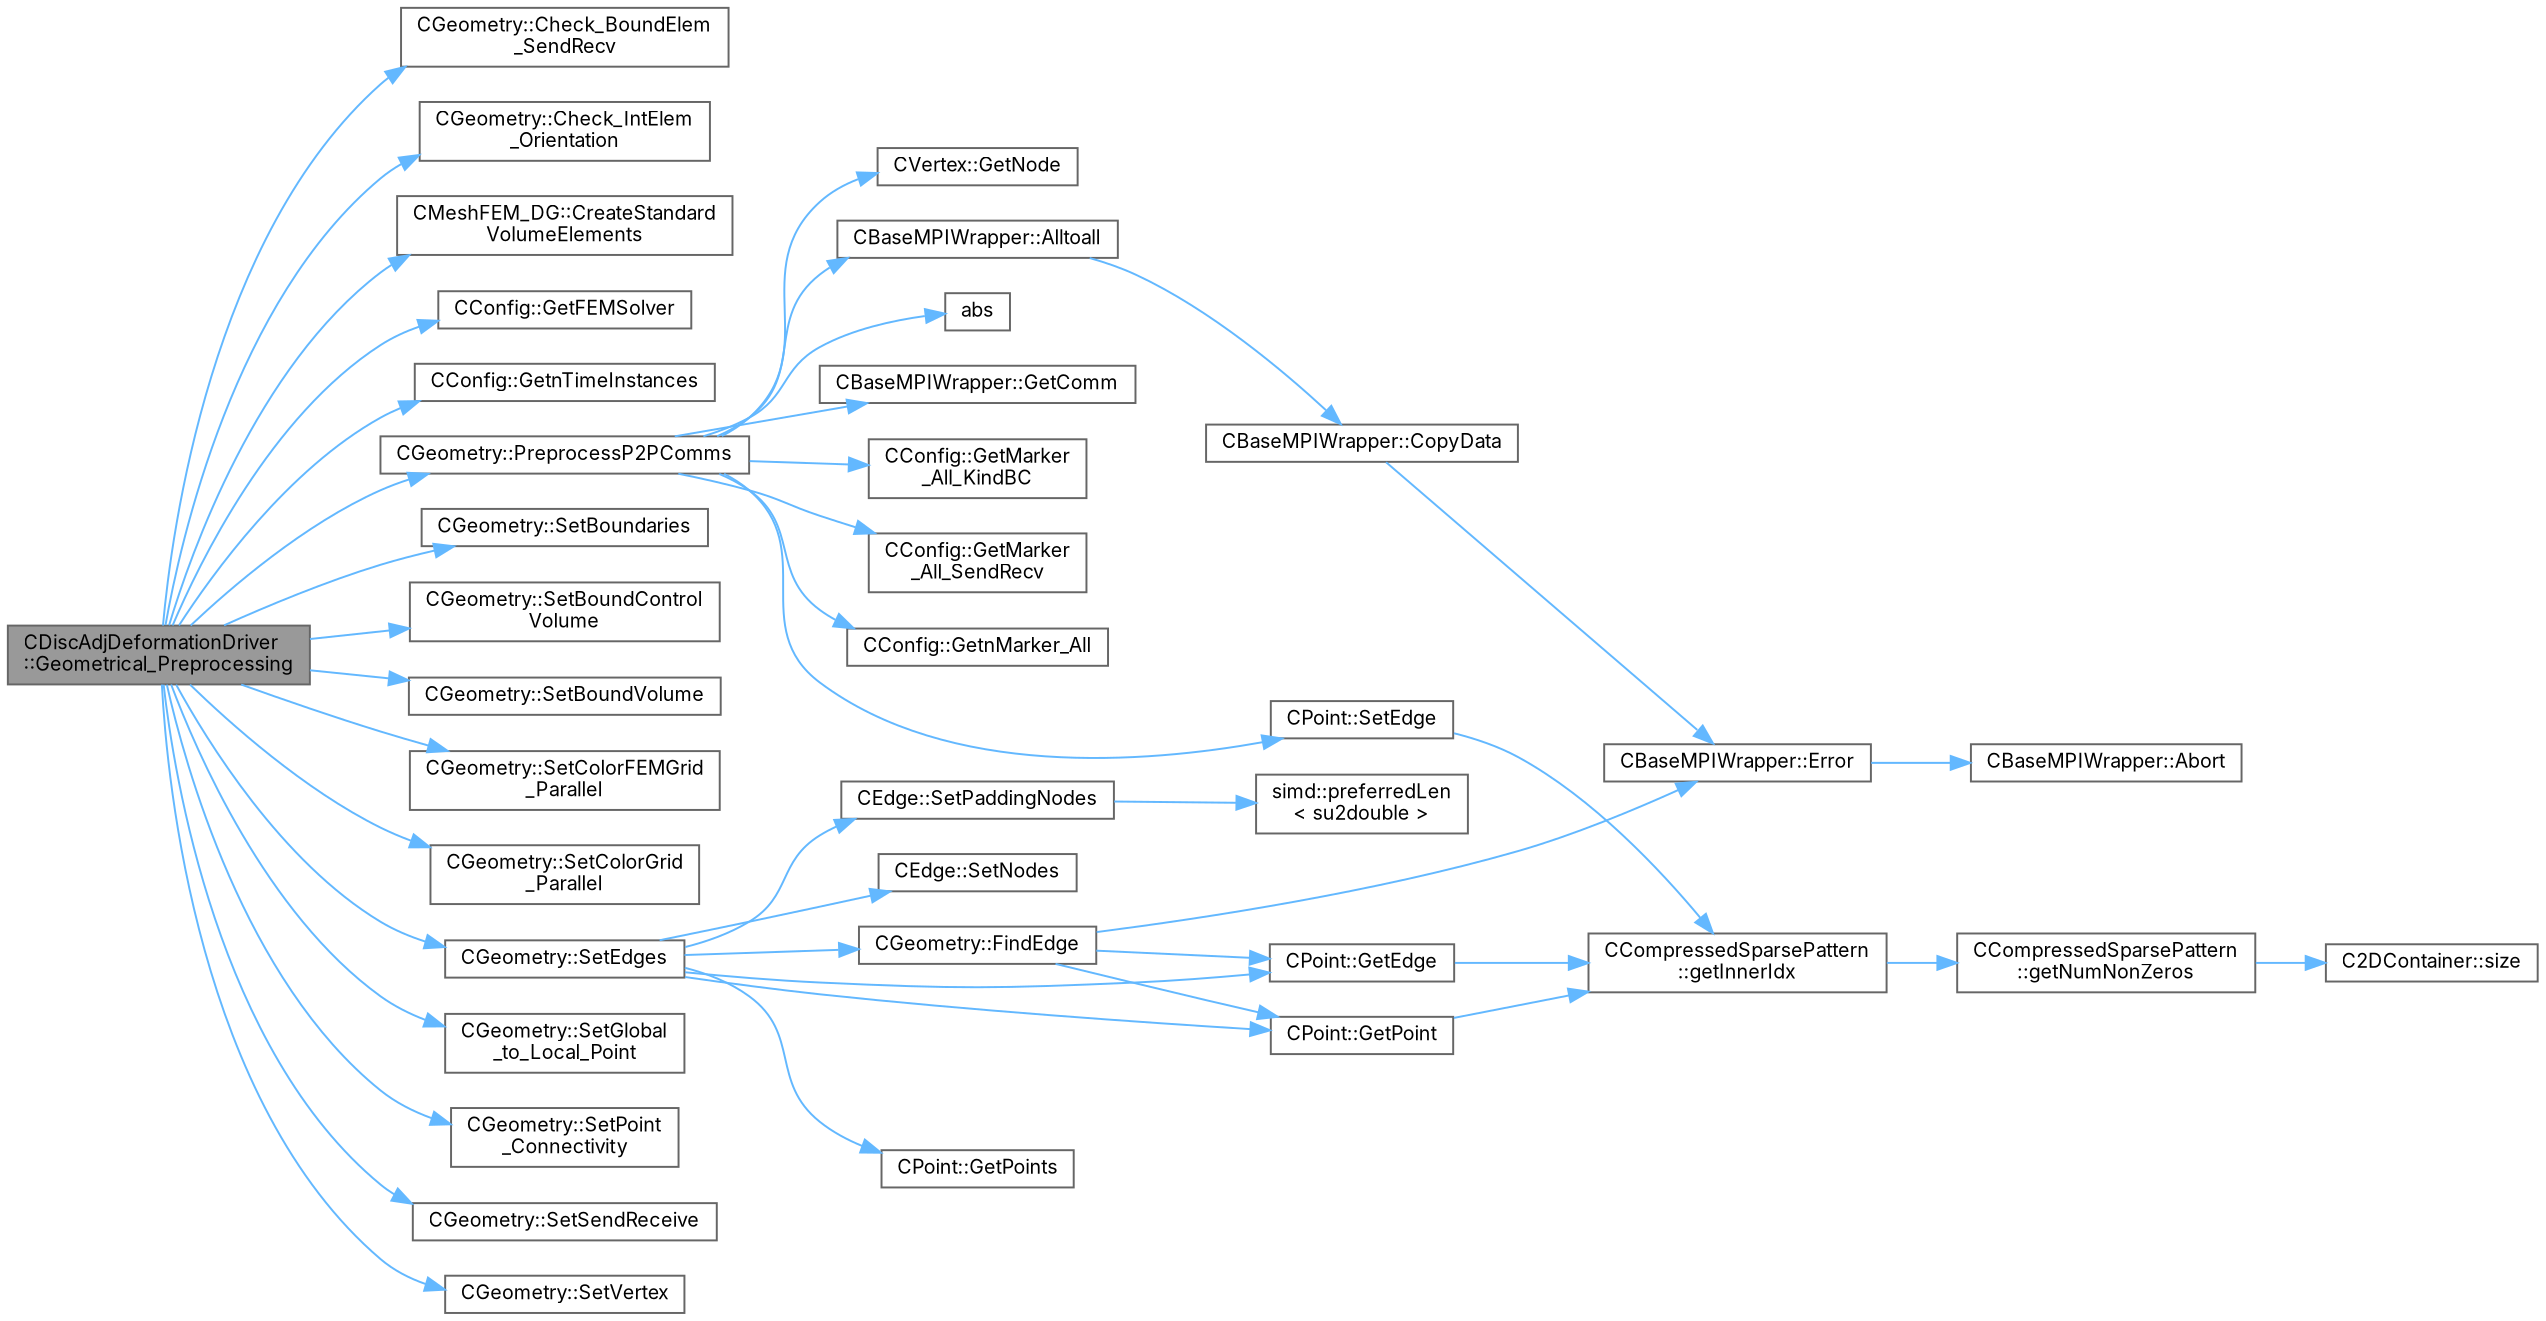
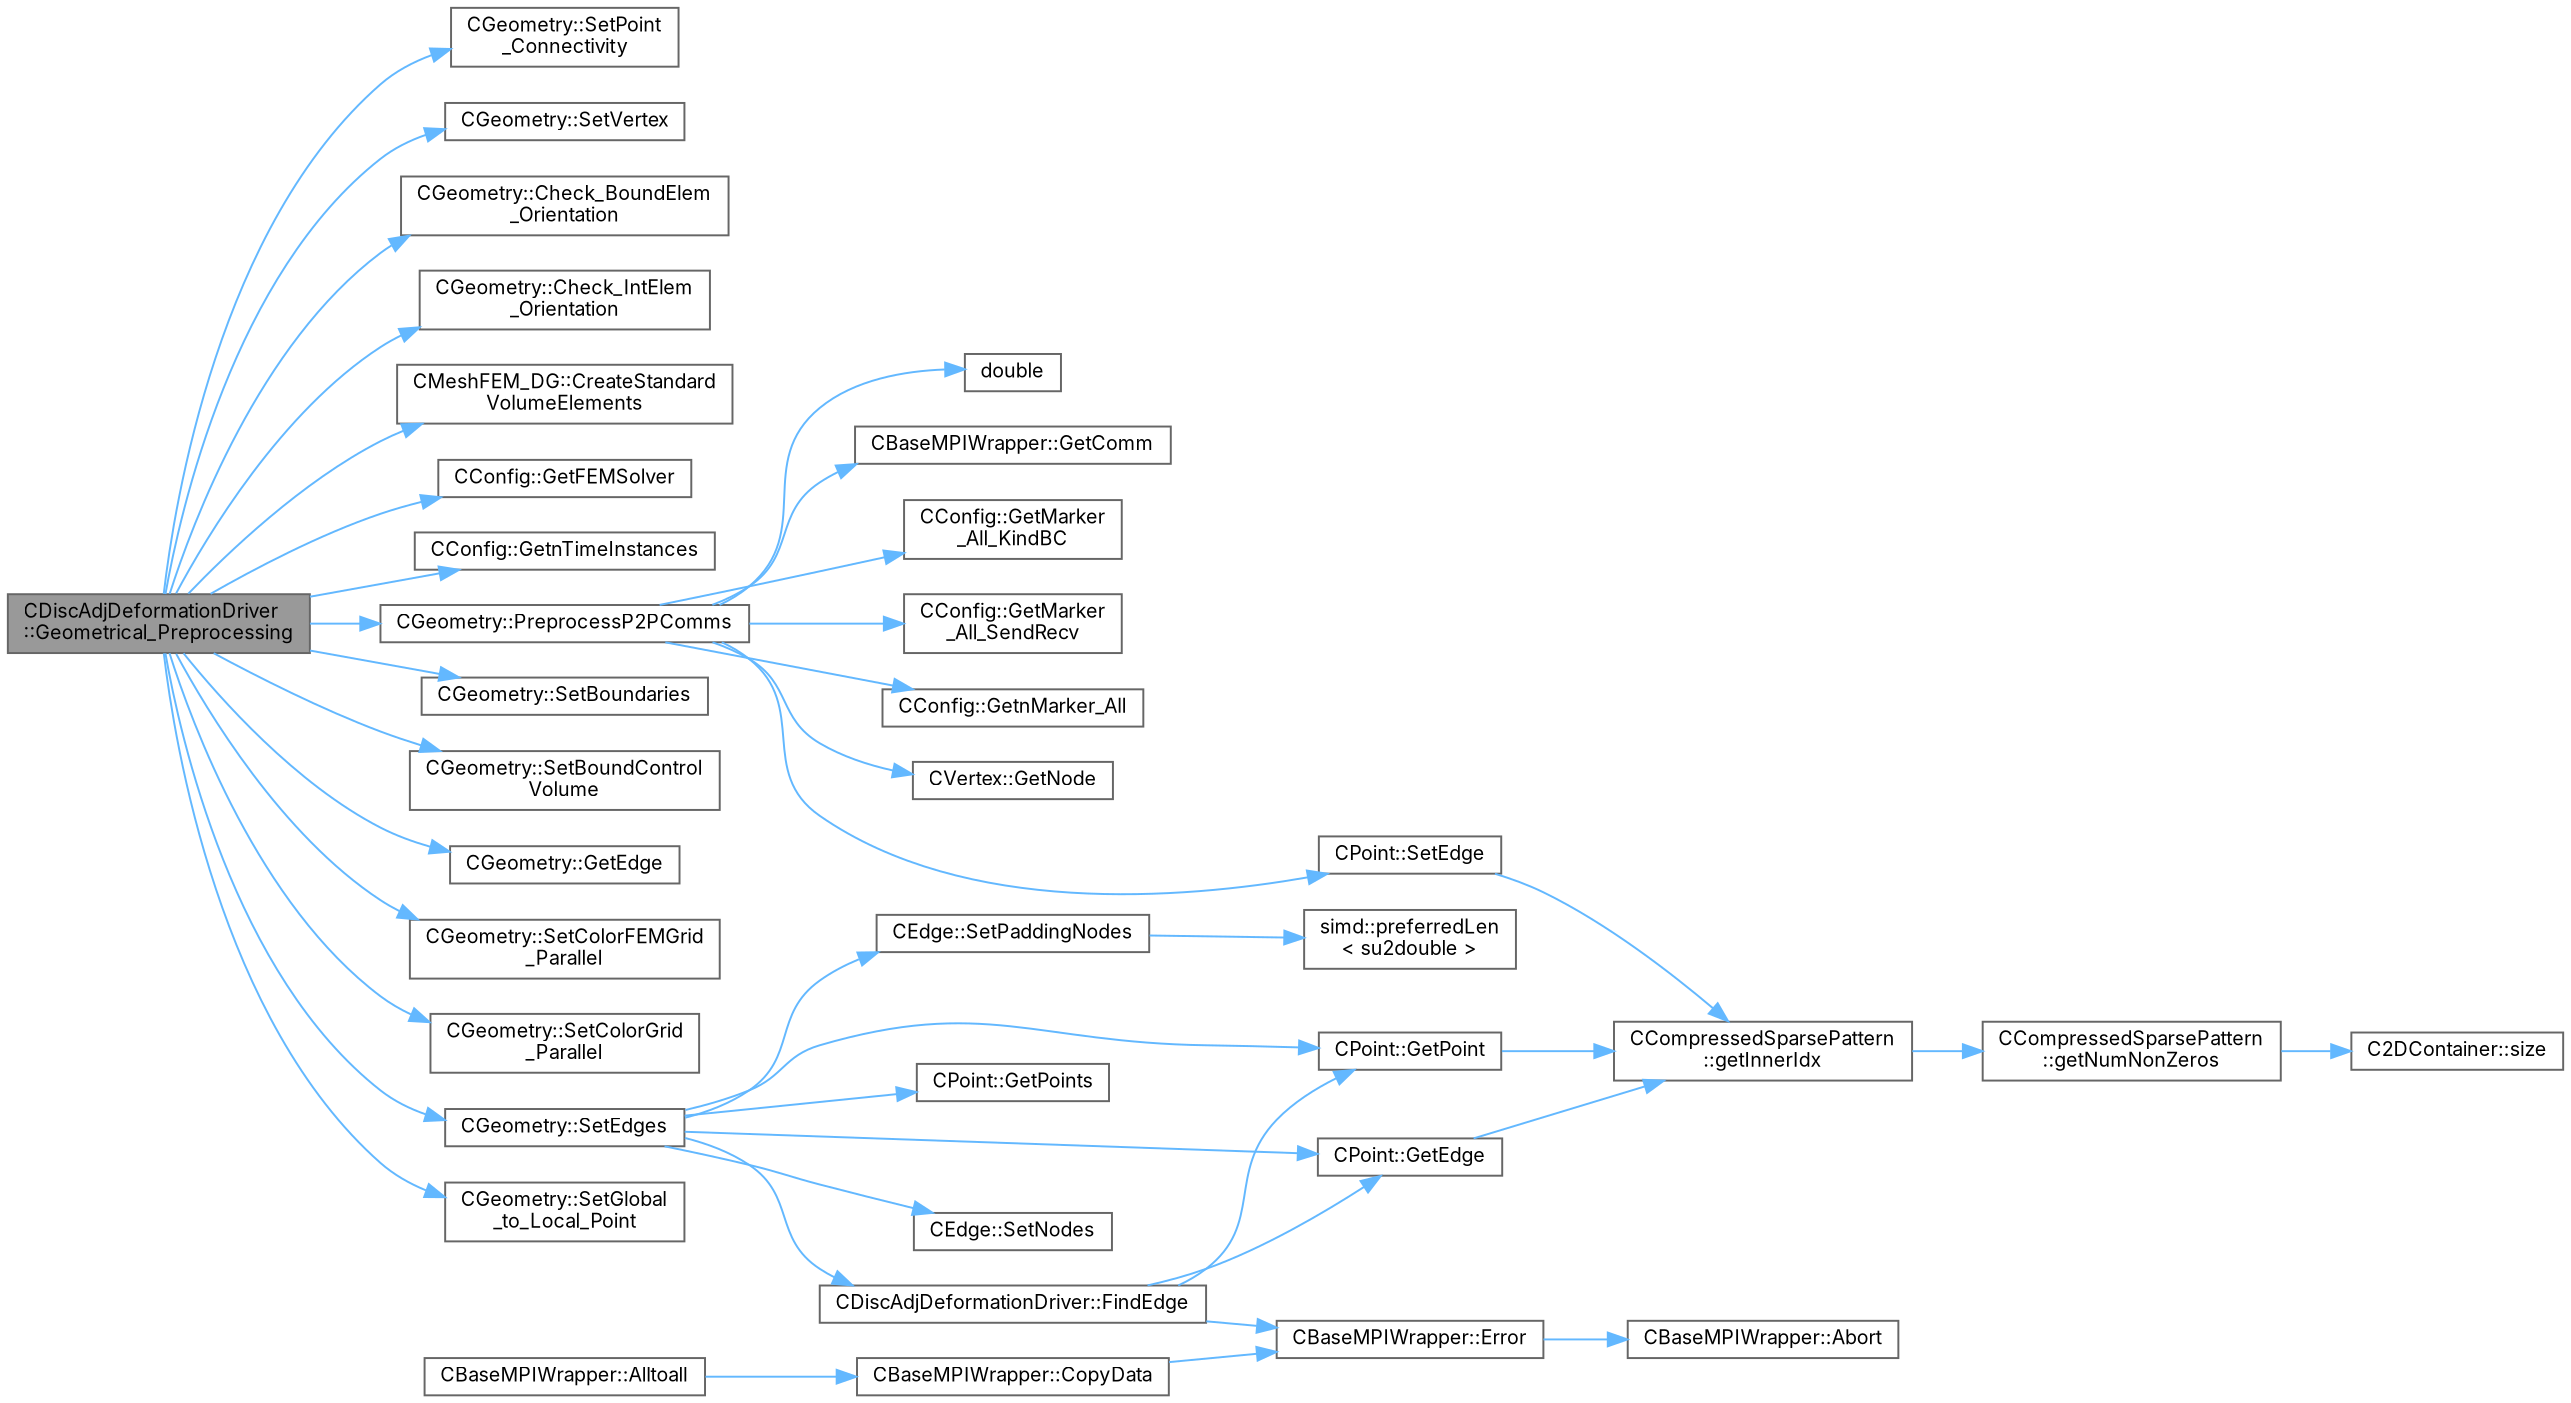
node "CGeometry::Check_BoundElem _SendRecv": label "CGeometry::Check_BoundElem _SendRecv" -> "CGeometry::Check_BoundElem _Orientation"
node "abs": label "abs" -> "double"
edge "CGeometry::PreprocessP2PComms" -> "CBaseMPIWrapper::Alltoall": removed
node "CGeometry::SetBoundVolume": label "CGeometry::SetBoundVolume" -> "CGeometry::GetEdge"
node "CGeometry::FindEdge": label "CGeometry::FindEdge" -> "CDiscAdjDeformationDriver::FindEdge"
node "CGeometry::SetSendReceive": removed
